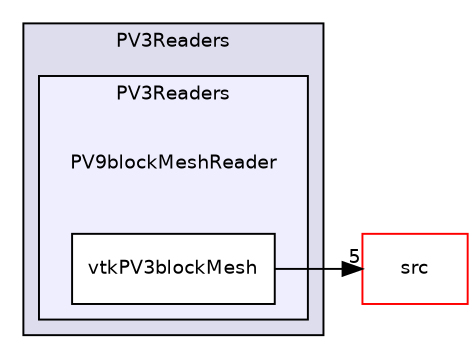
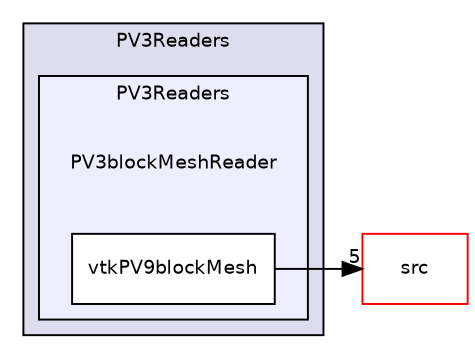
node "PV9blockMeshReader": label "PV9blockMeshReader" -> "PV3blockMeshReader"
node "vtkPV3blockMesh": label "vtkPV3blockMesh" -> "vtkPV9blockMesh"
